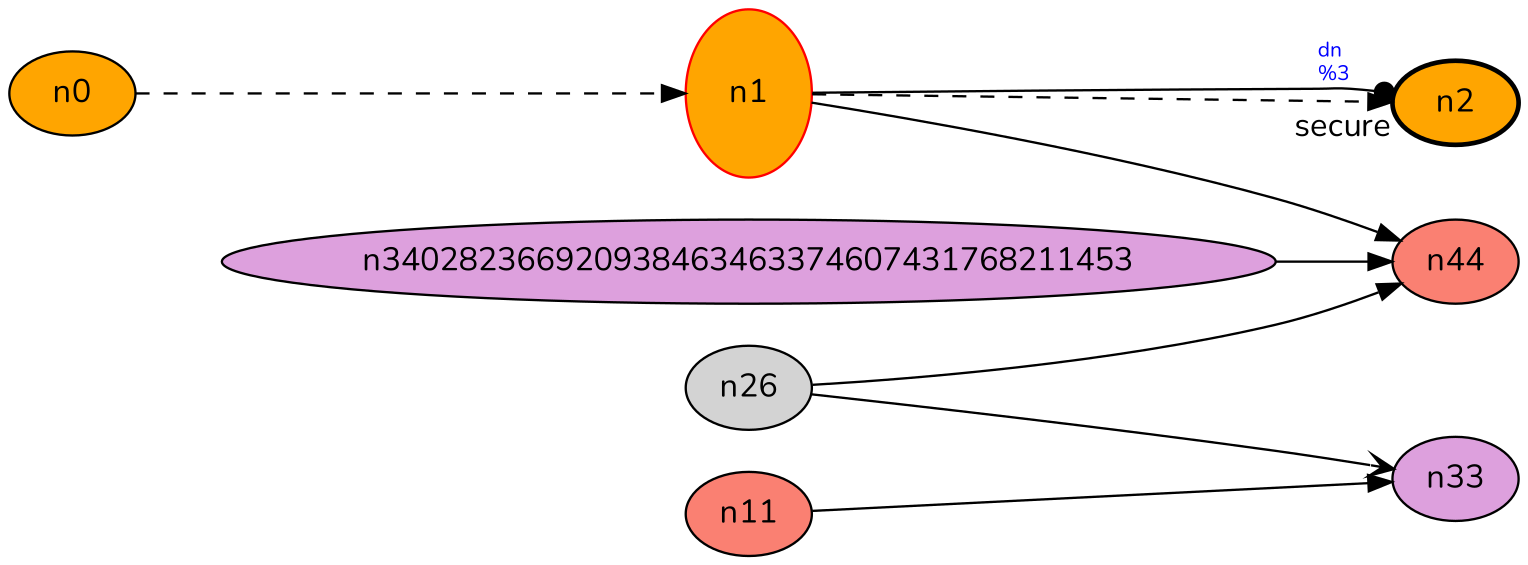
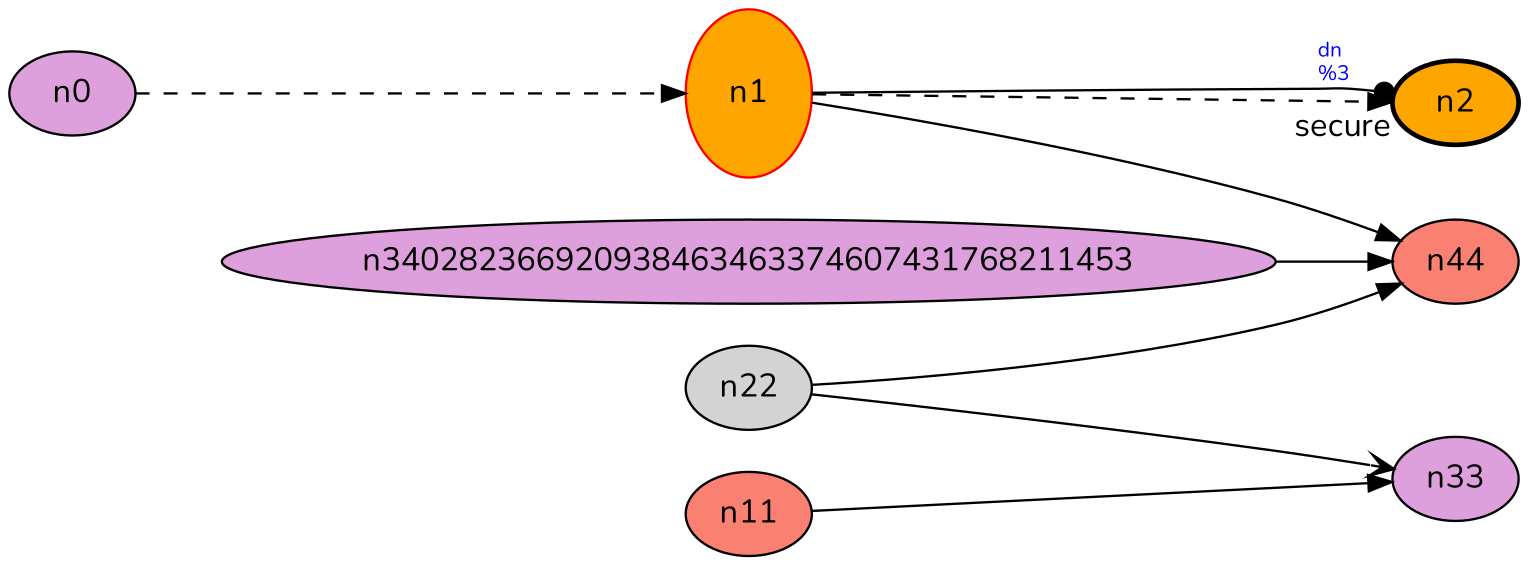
node "n0": fillcolor orange -> plum
node "n26": label "n26" -> "n22"
